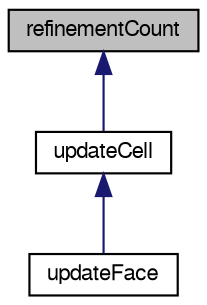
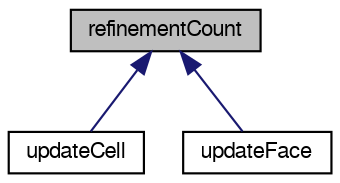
edge "updateFace" -> "updateCell": now "updateFace" -> "refinementCount"
